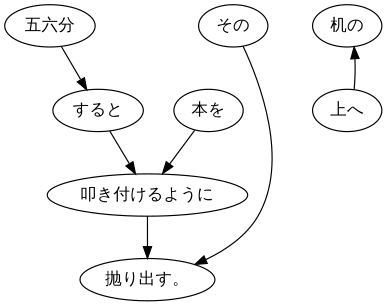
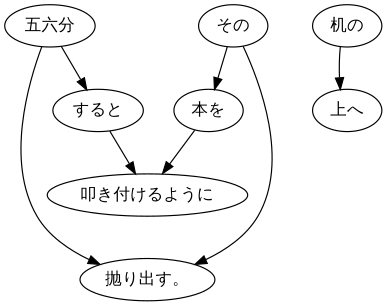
edge "その" -> "本を": added
edge "上へ" -> "机の": reversed
edge "叩き付けるように" -> "抛り出す。": now "五六分" -> "抛り出す。"
